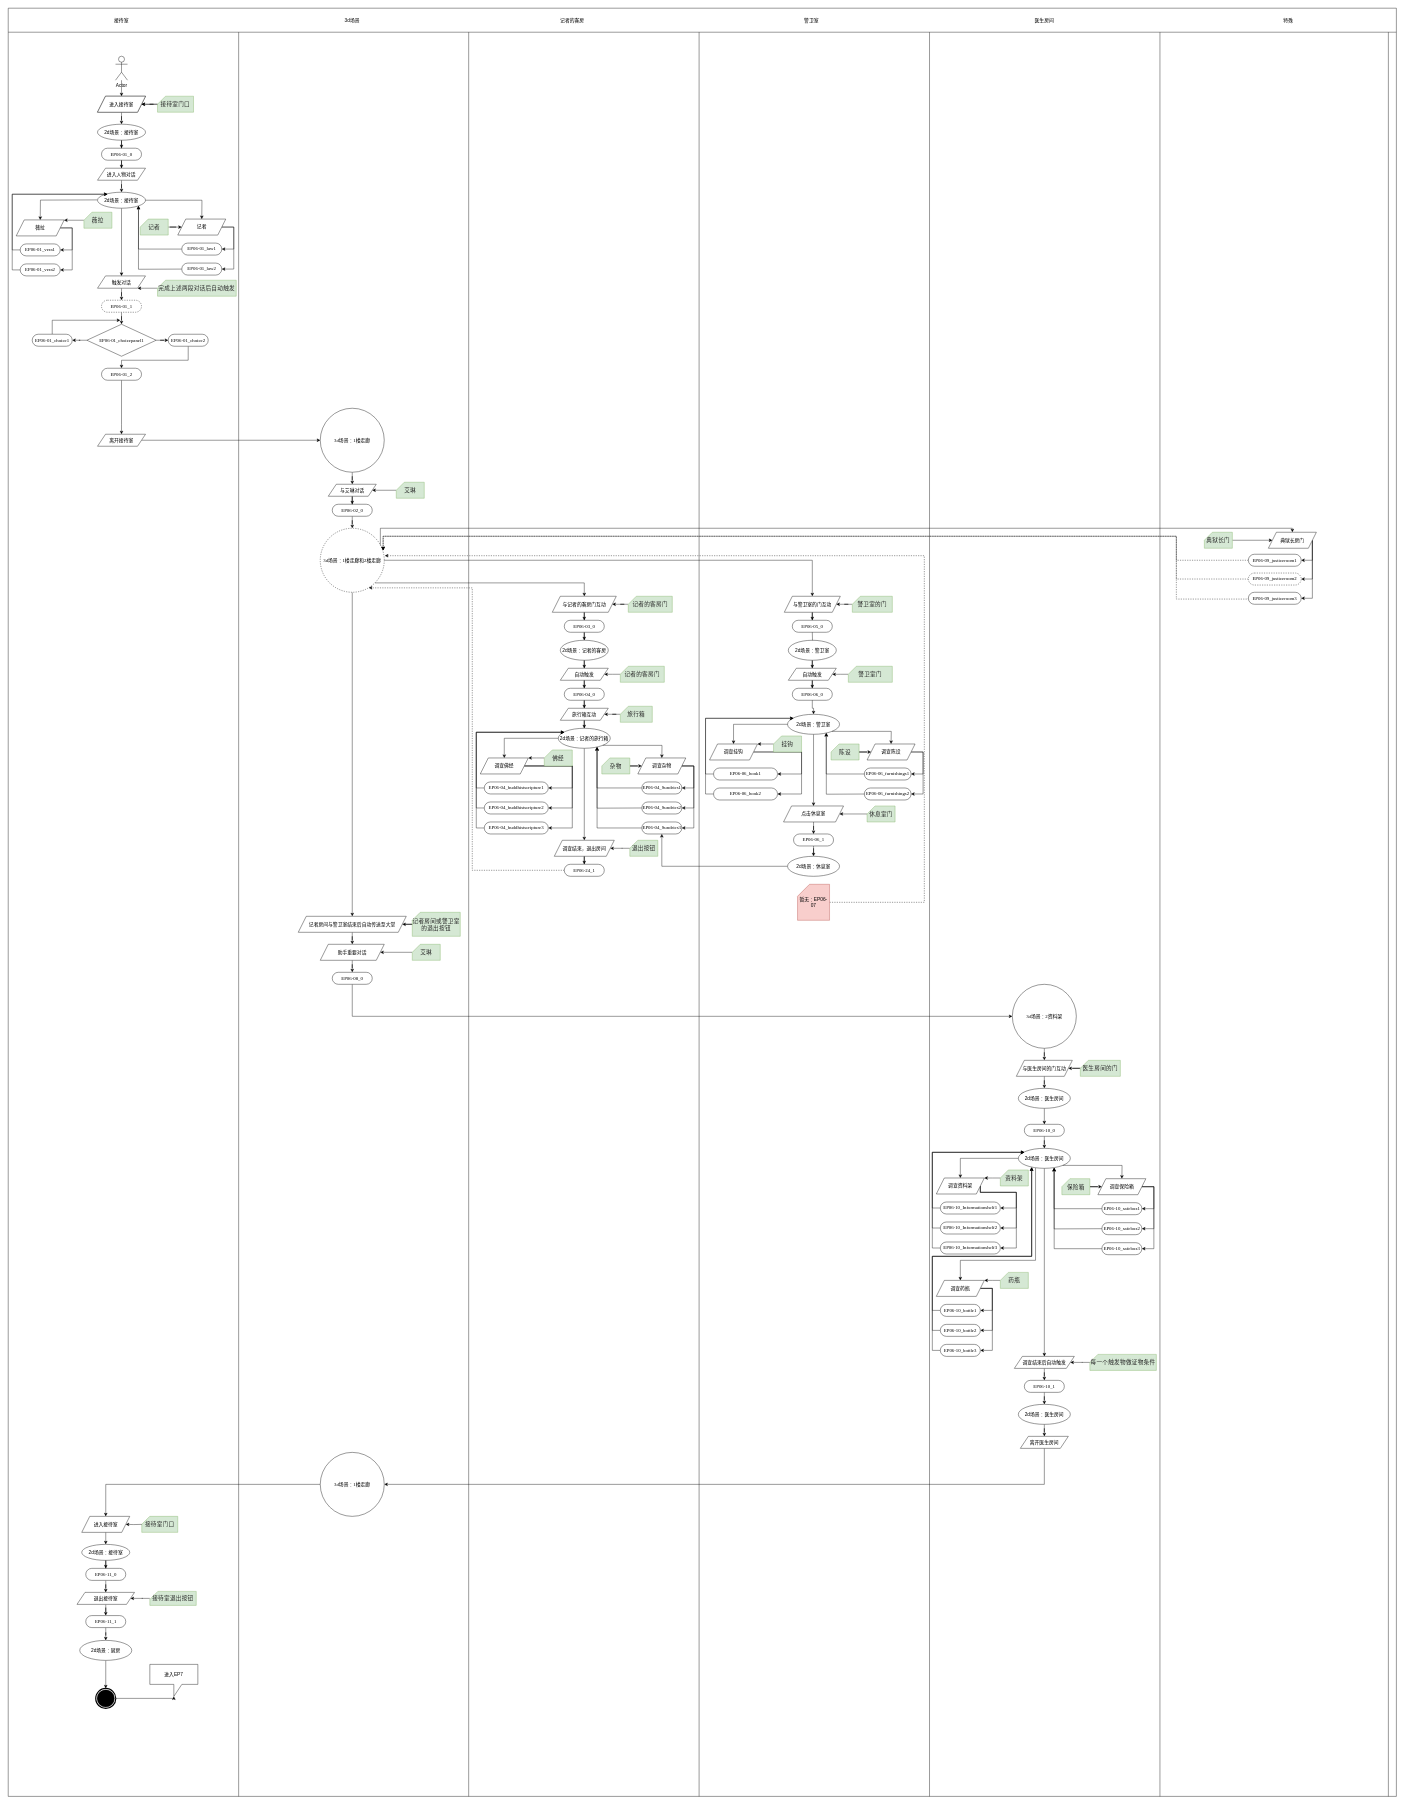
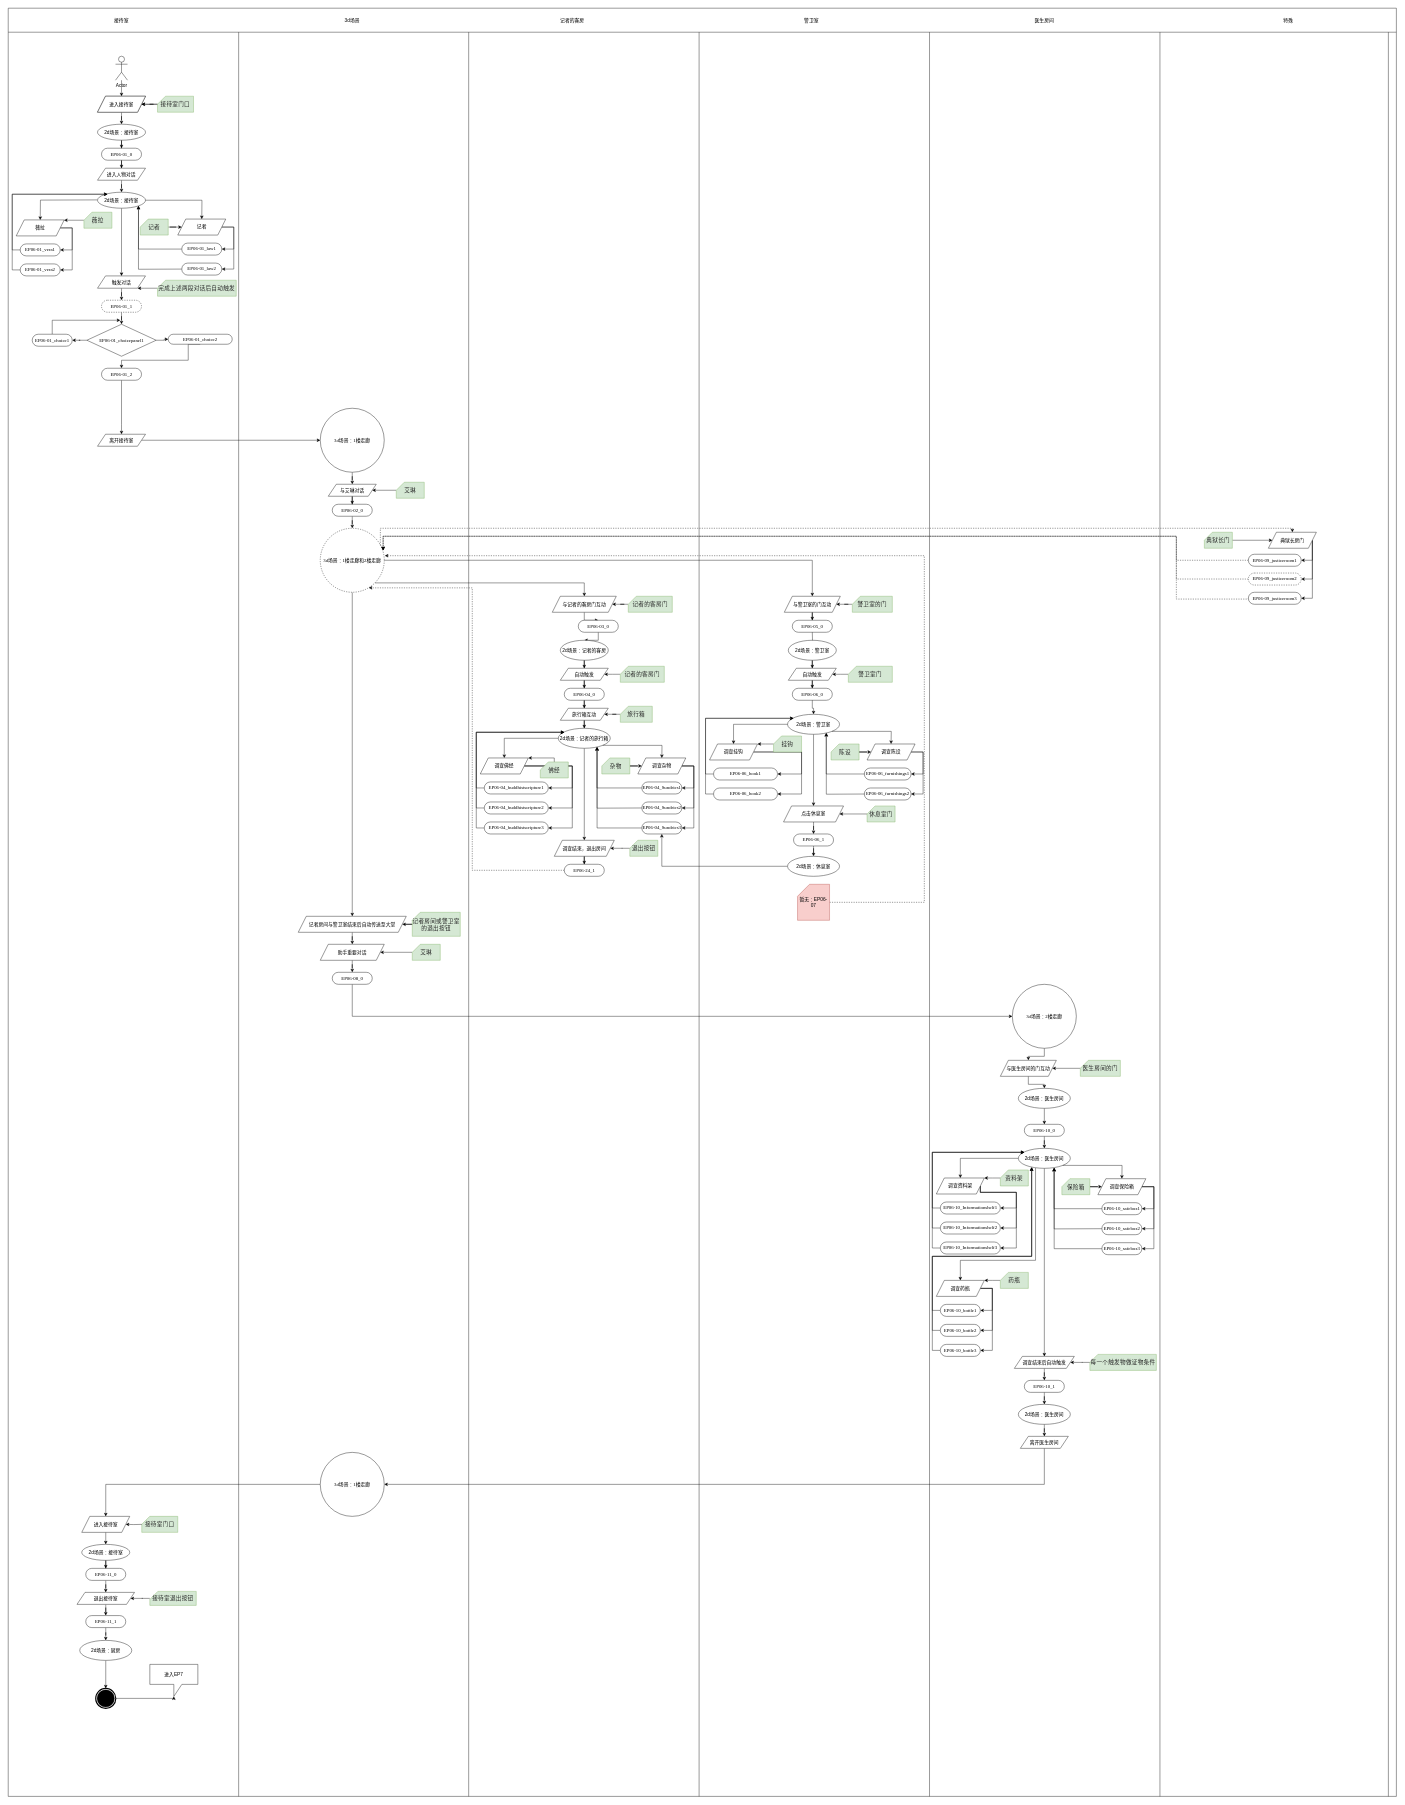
node "EP06-01_choice2": size 40x12 -> 64x10
edge "3d场景：1楼走廊和2楼走廊" -> "典狱长房门": style solid -> dashed
node "EP06-03_0": moved (584, 626) -> (598, 626)
node "佛经": moved (558, 758) -> (554, 770)
node "3d场景：2资料架": label "3d场景：2资料架" -> "3d场景：2楼走廊"
node "与医生房间的门互动": moved (1044, 1068) -> (1028, 1068)
